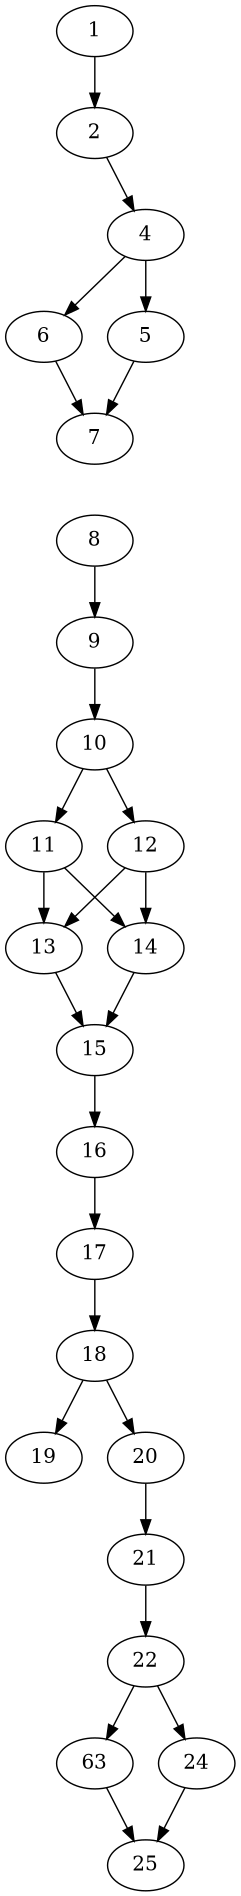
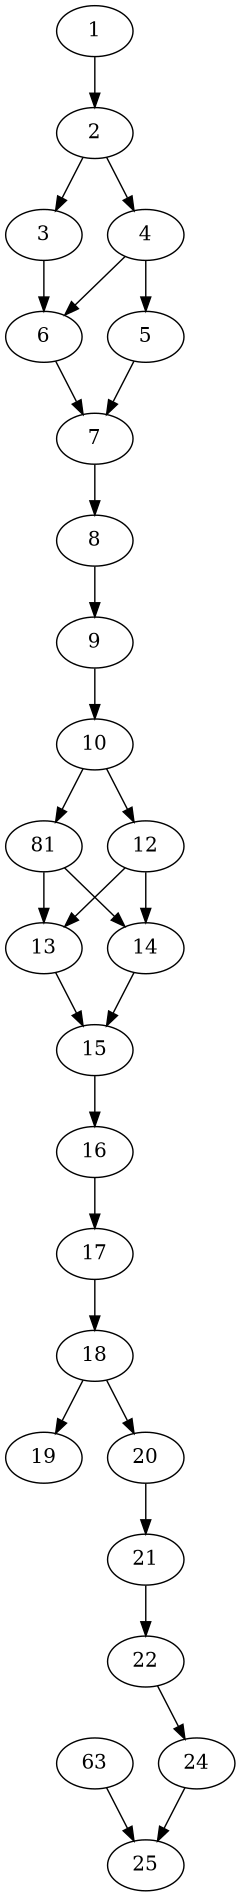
node "3": added
edge "7" -> "8": added
node "11": label "11" -> "81"
edge "22" -> "63": removed
